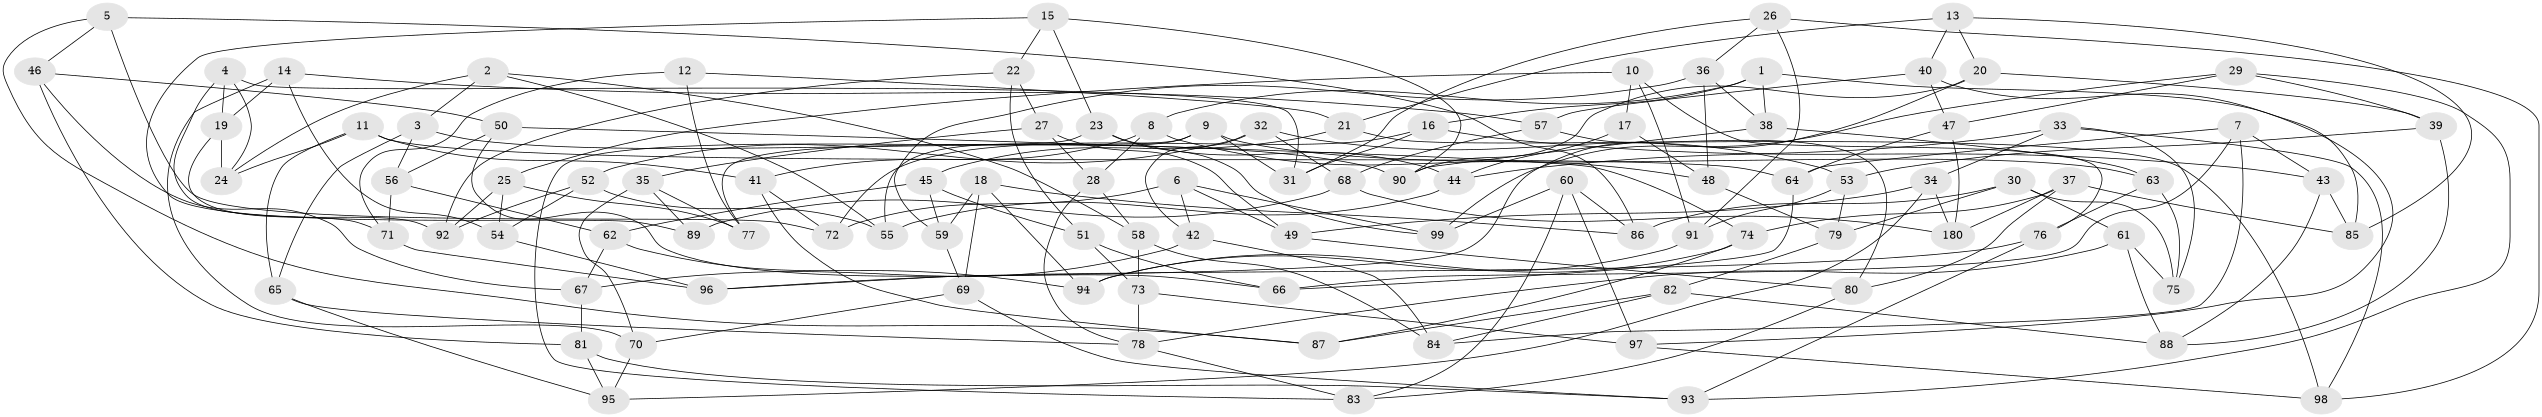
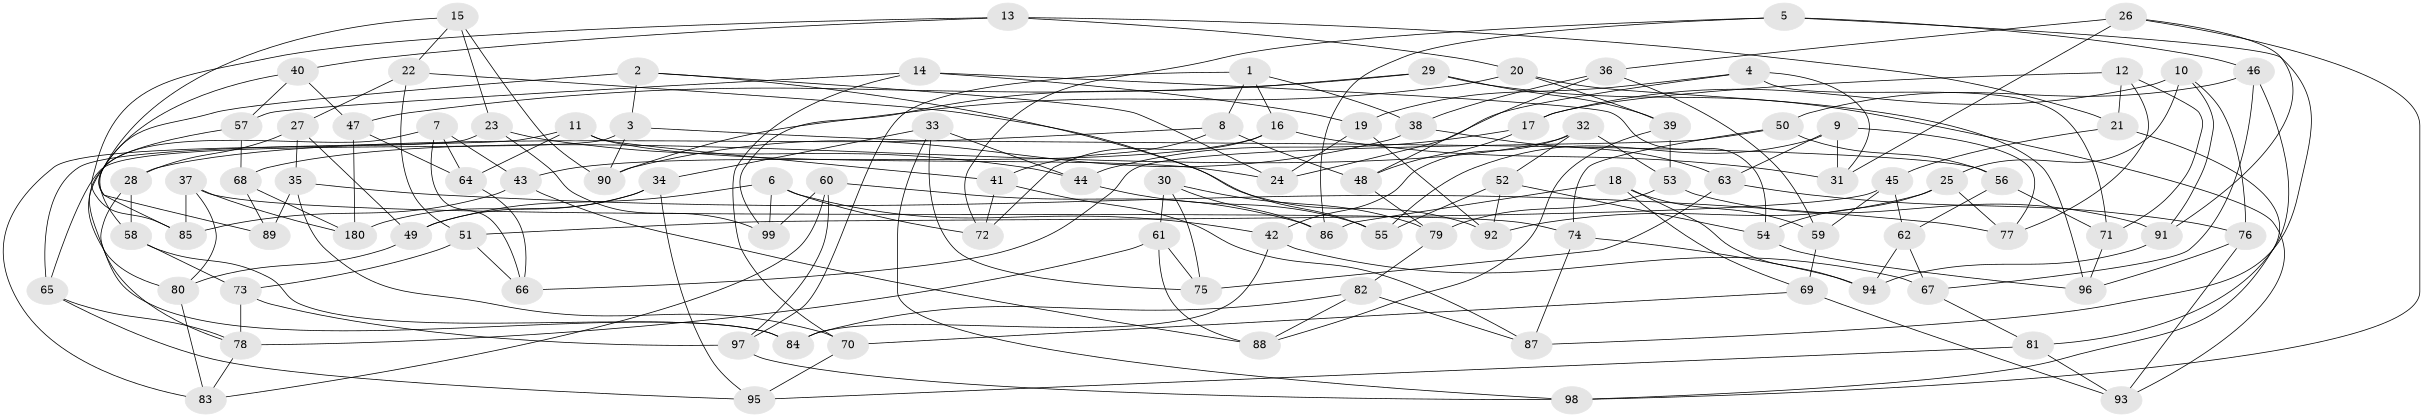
edge "12" -- "17": added
